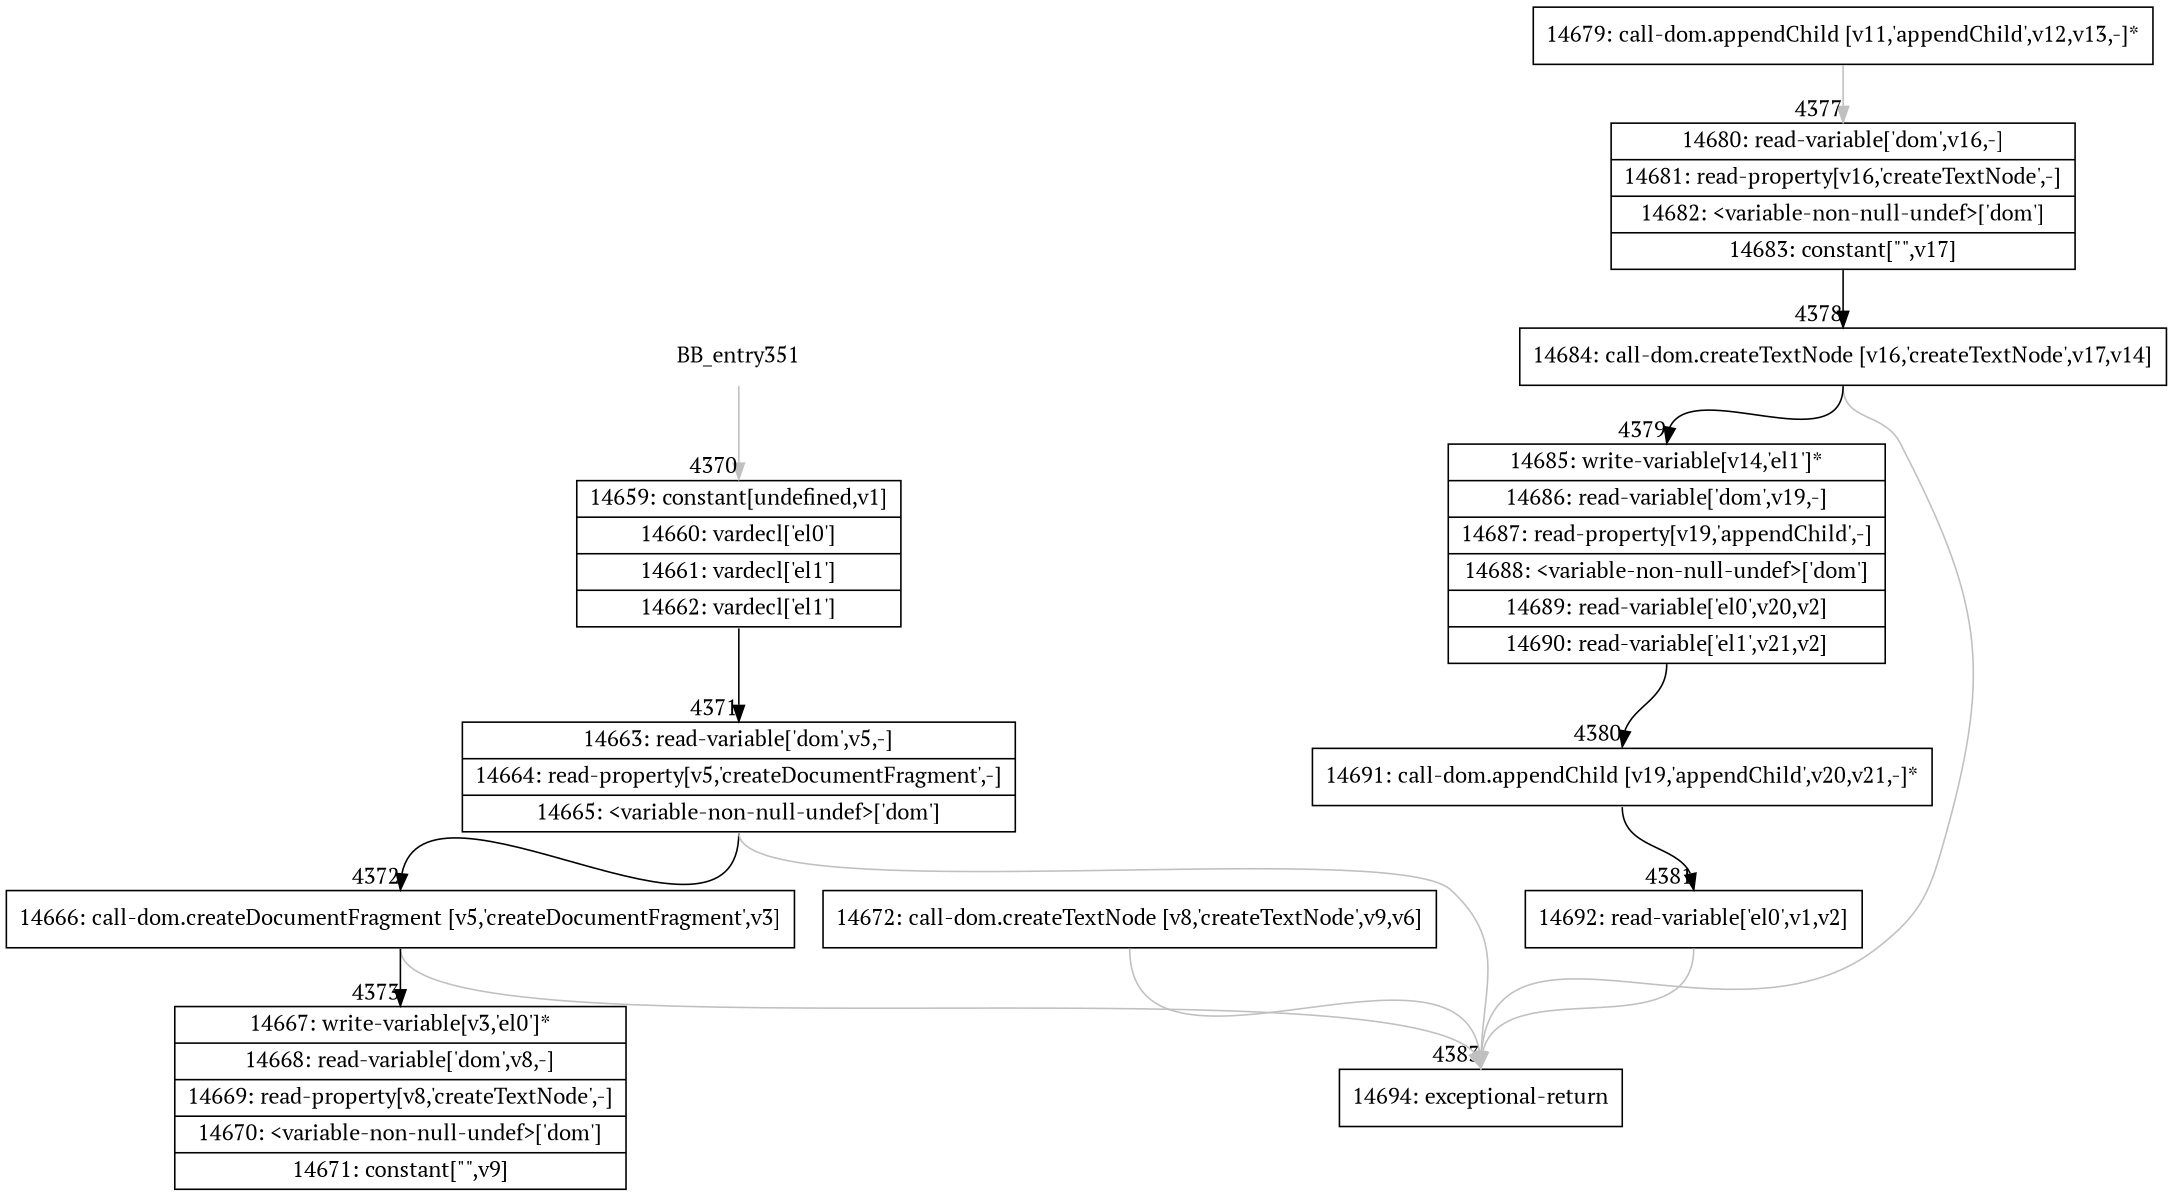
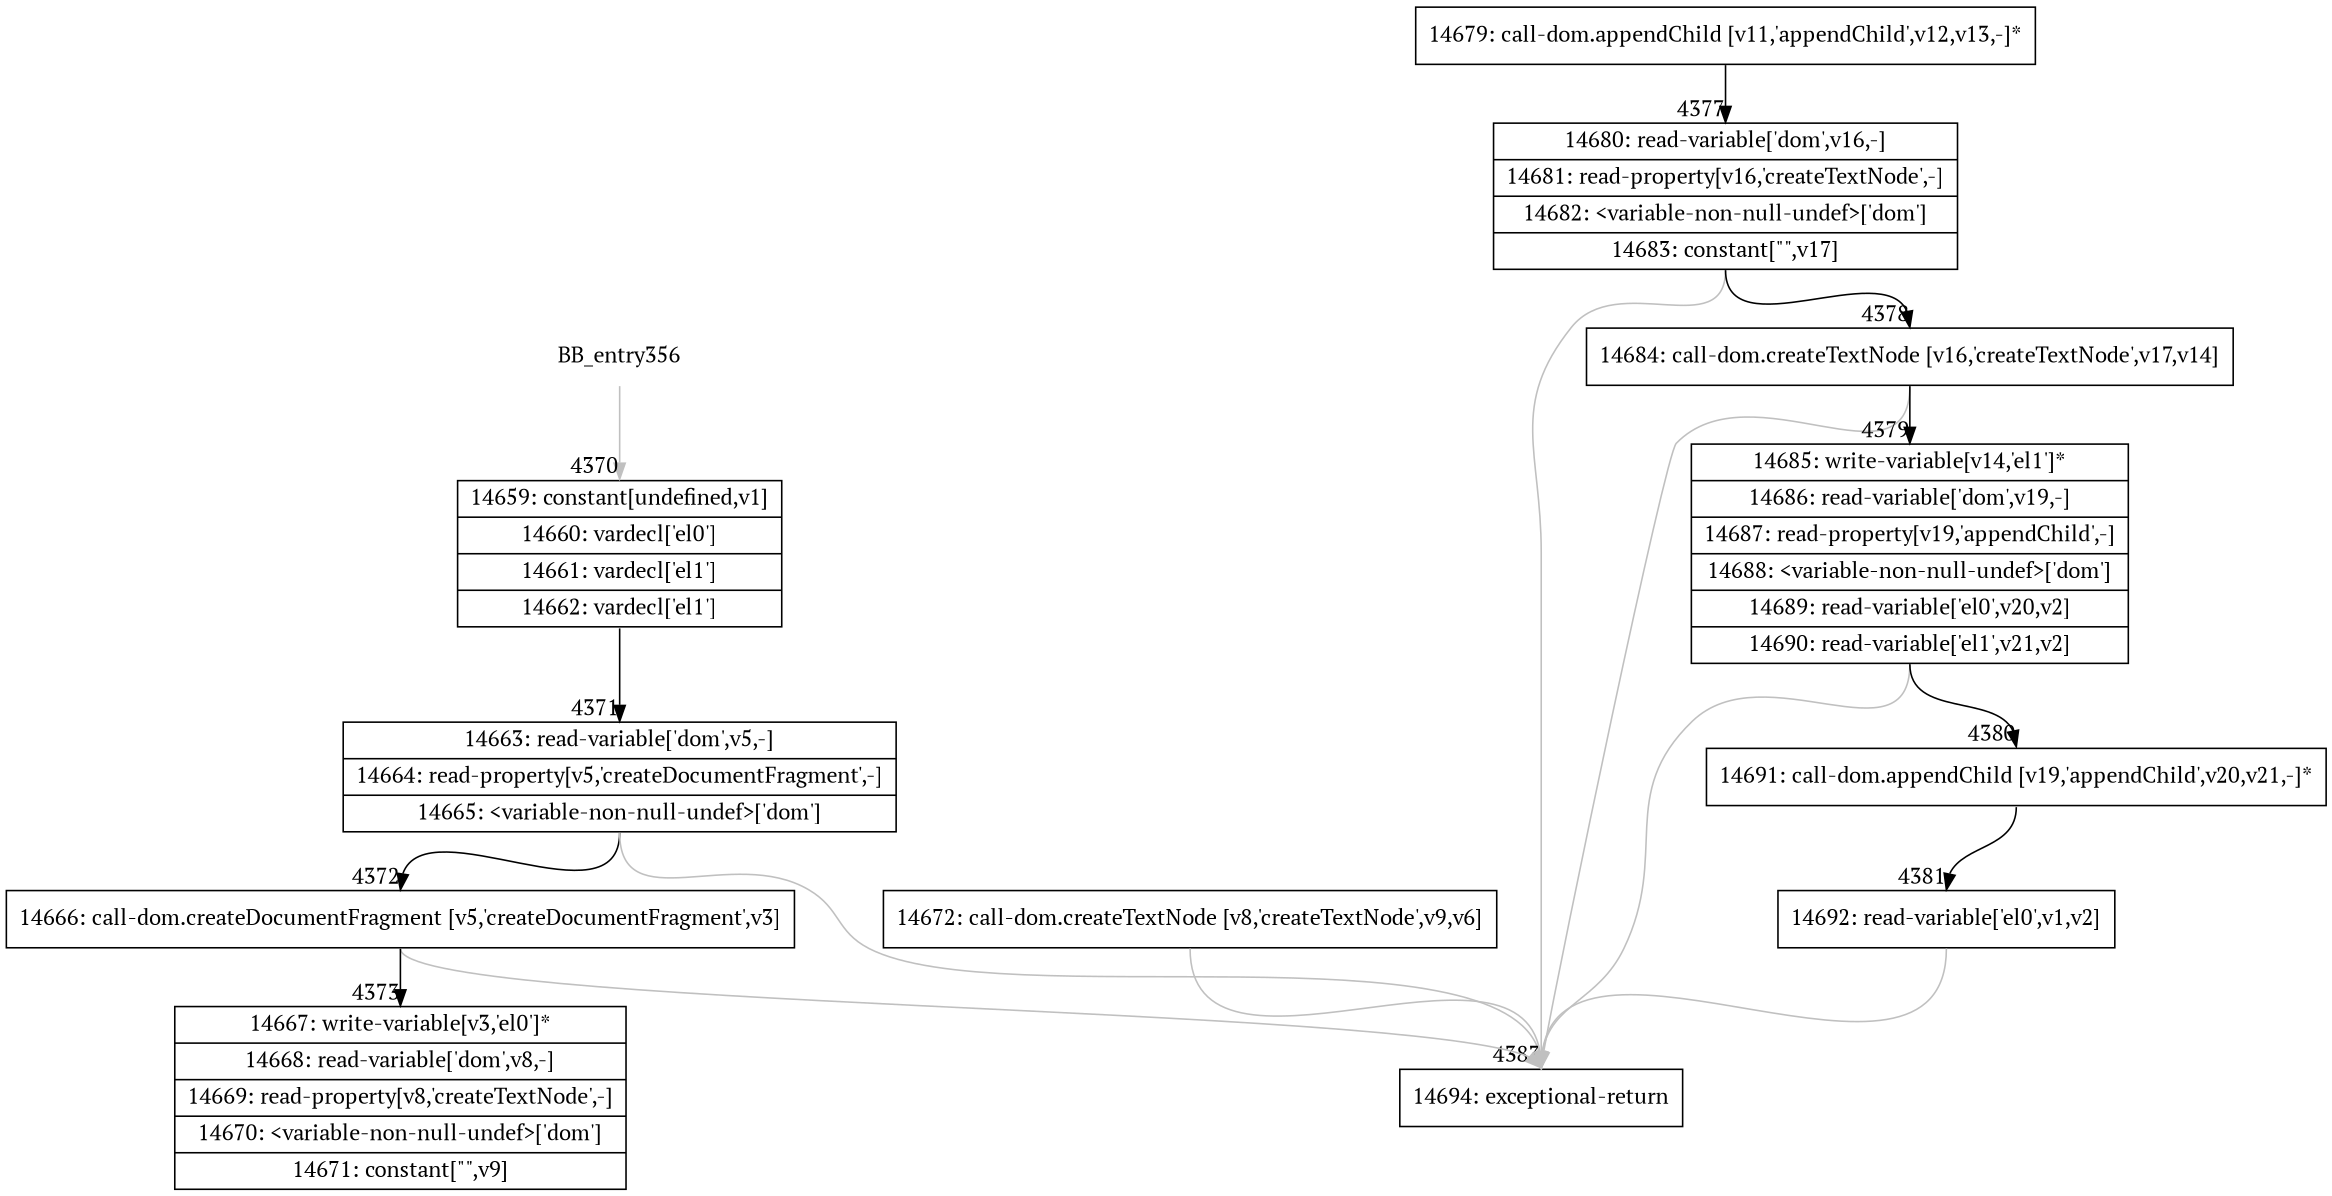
edge "14679: call-dom.appendChild [v11,'appendChild',v12,v13,-]*" -> "14680: read-variable['dom',v16,-]": color gray -> black
node "BB_entry351": label "BB_entry351" -> "BB_entry356"
edge "14680: read-variable['dom',v16,-]" -> "14694: exceptional-return": added
edge "14685: write-variable[v14,'el1']*" -> "14694: exceptional-return": added
